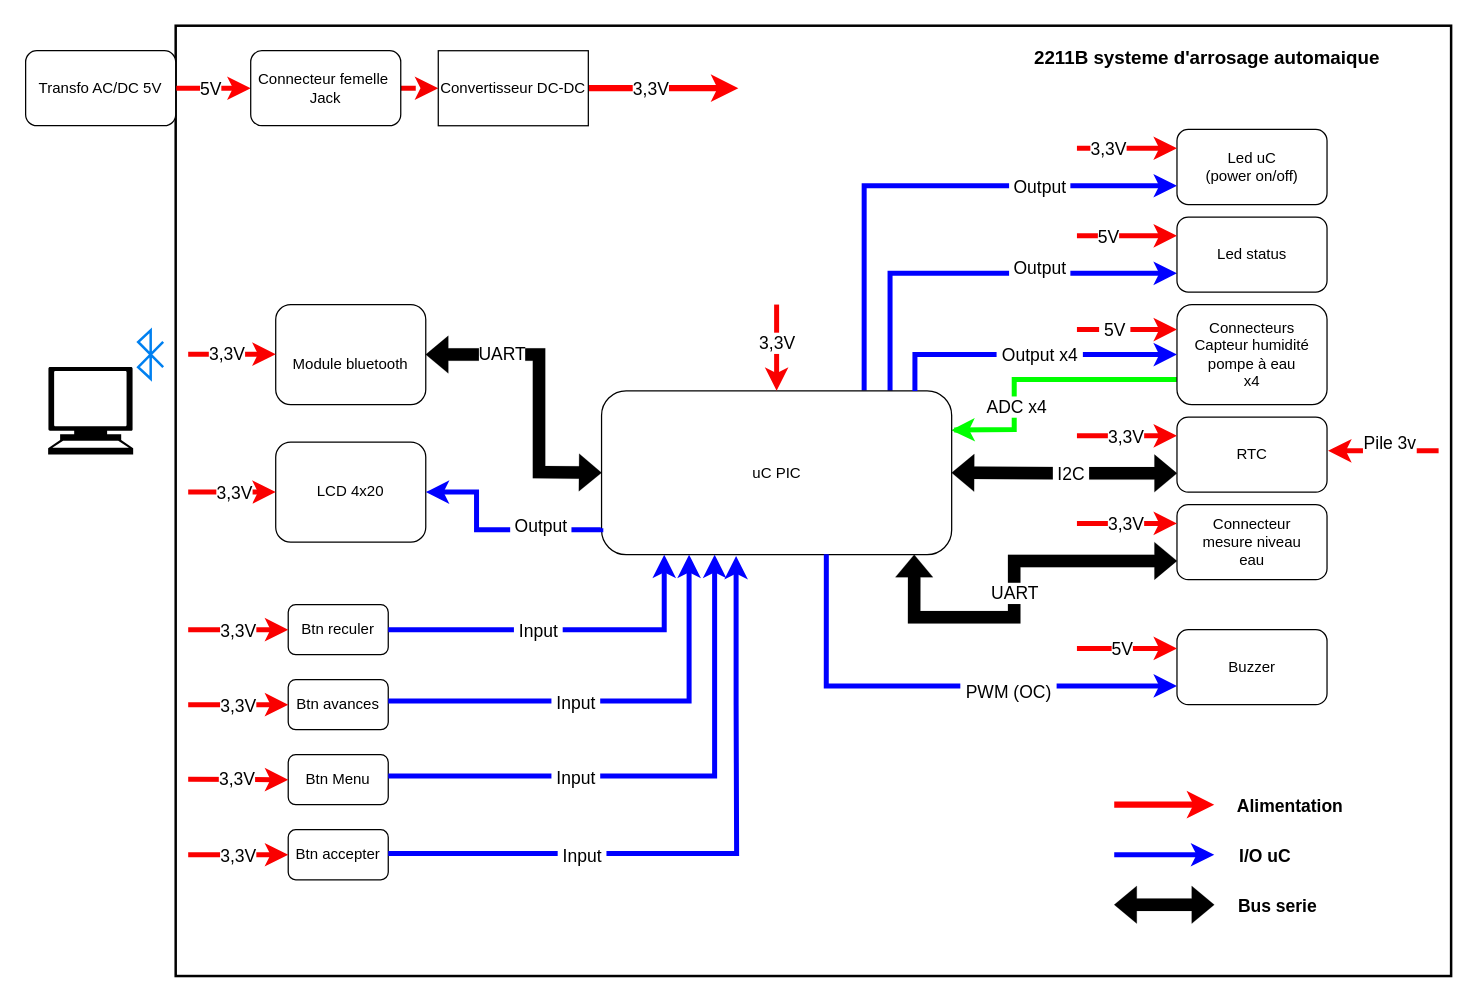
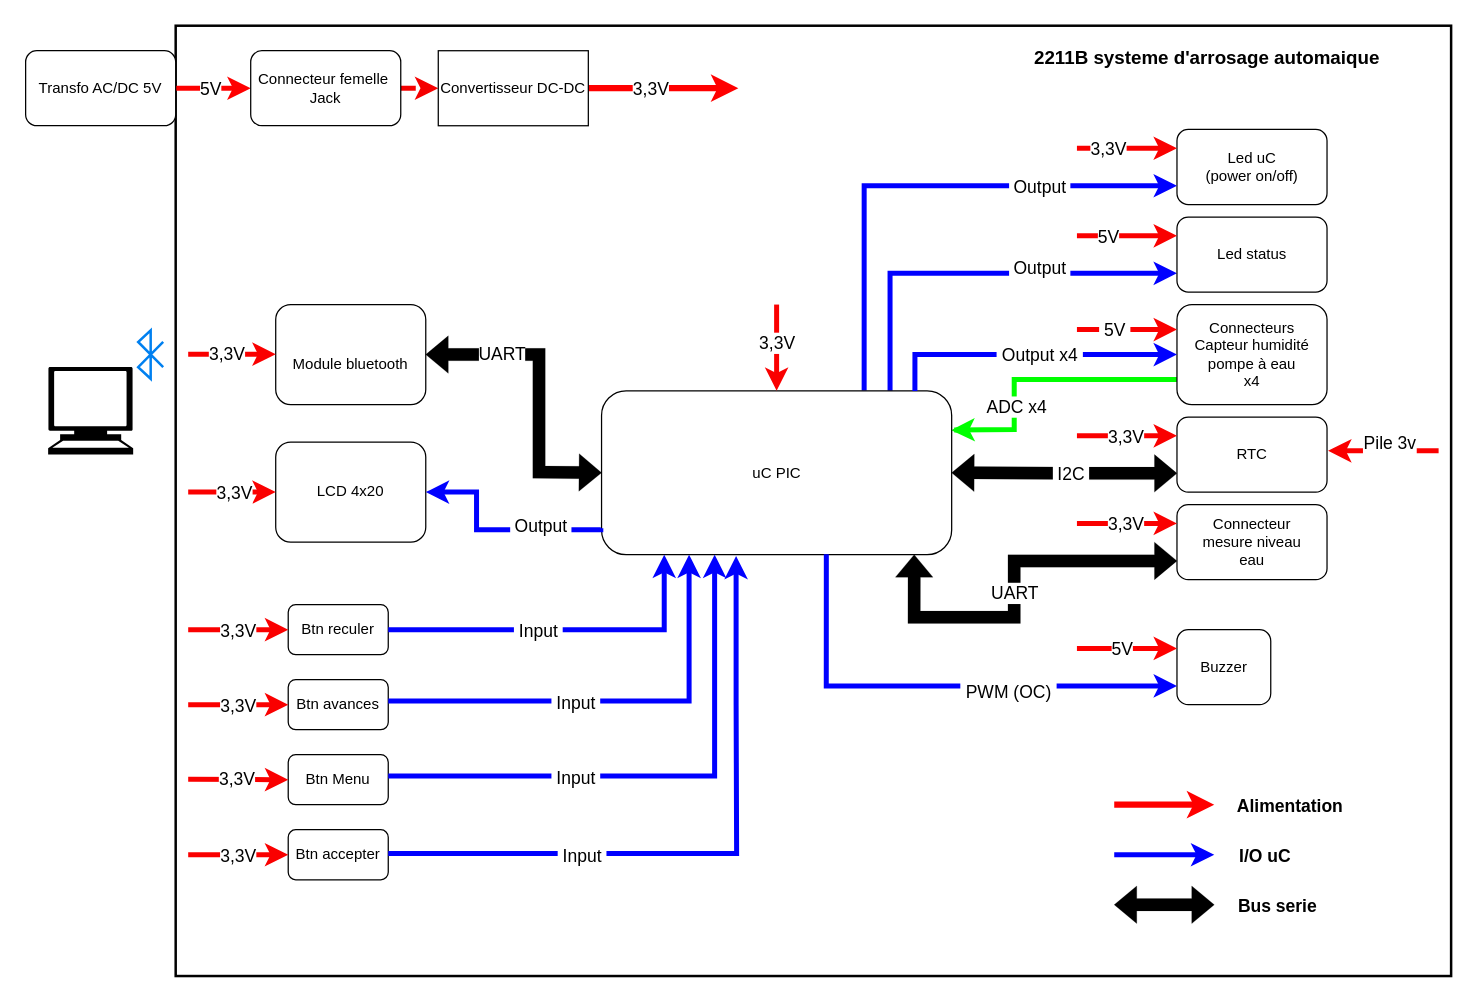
node "Buzzer": size 150x75 -> 94x75
